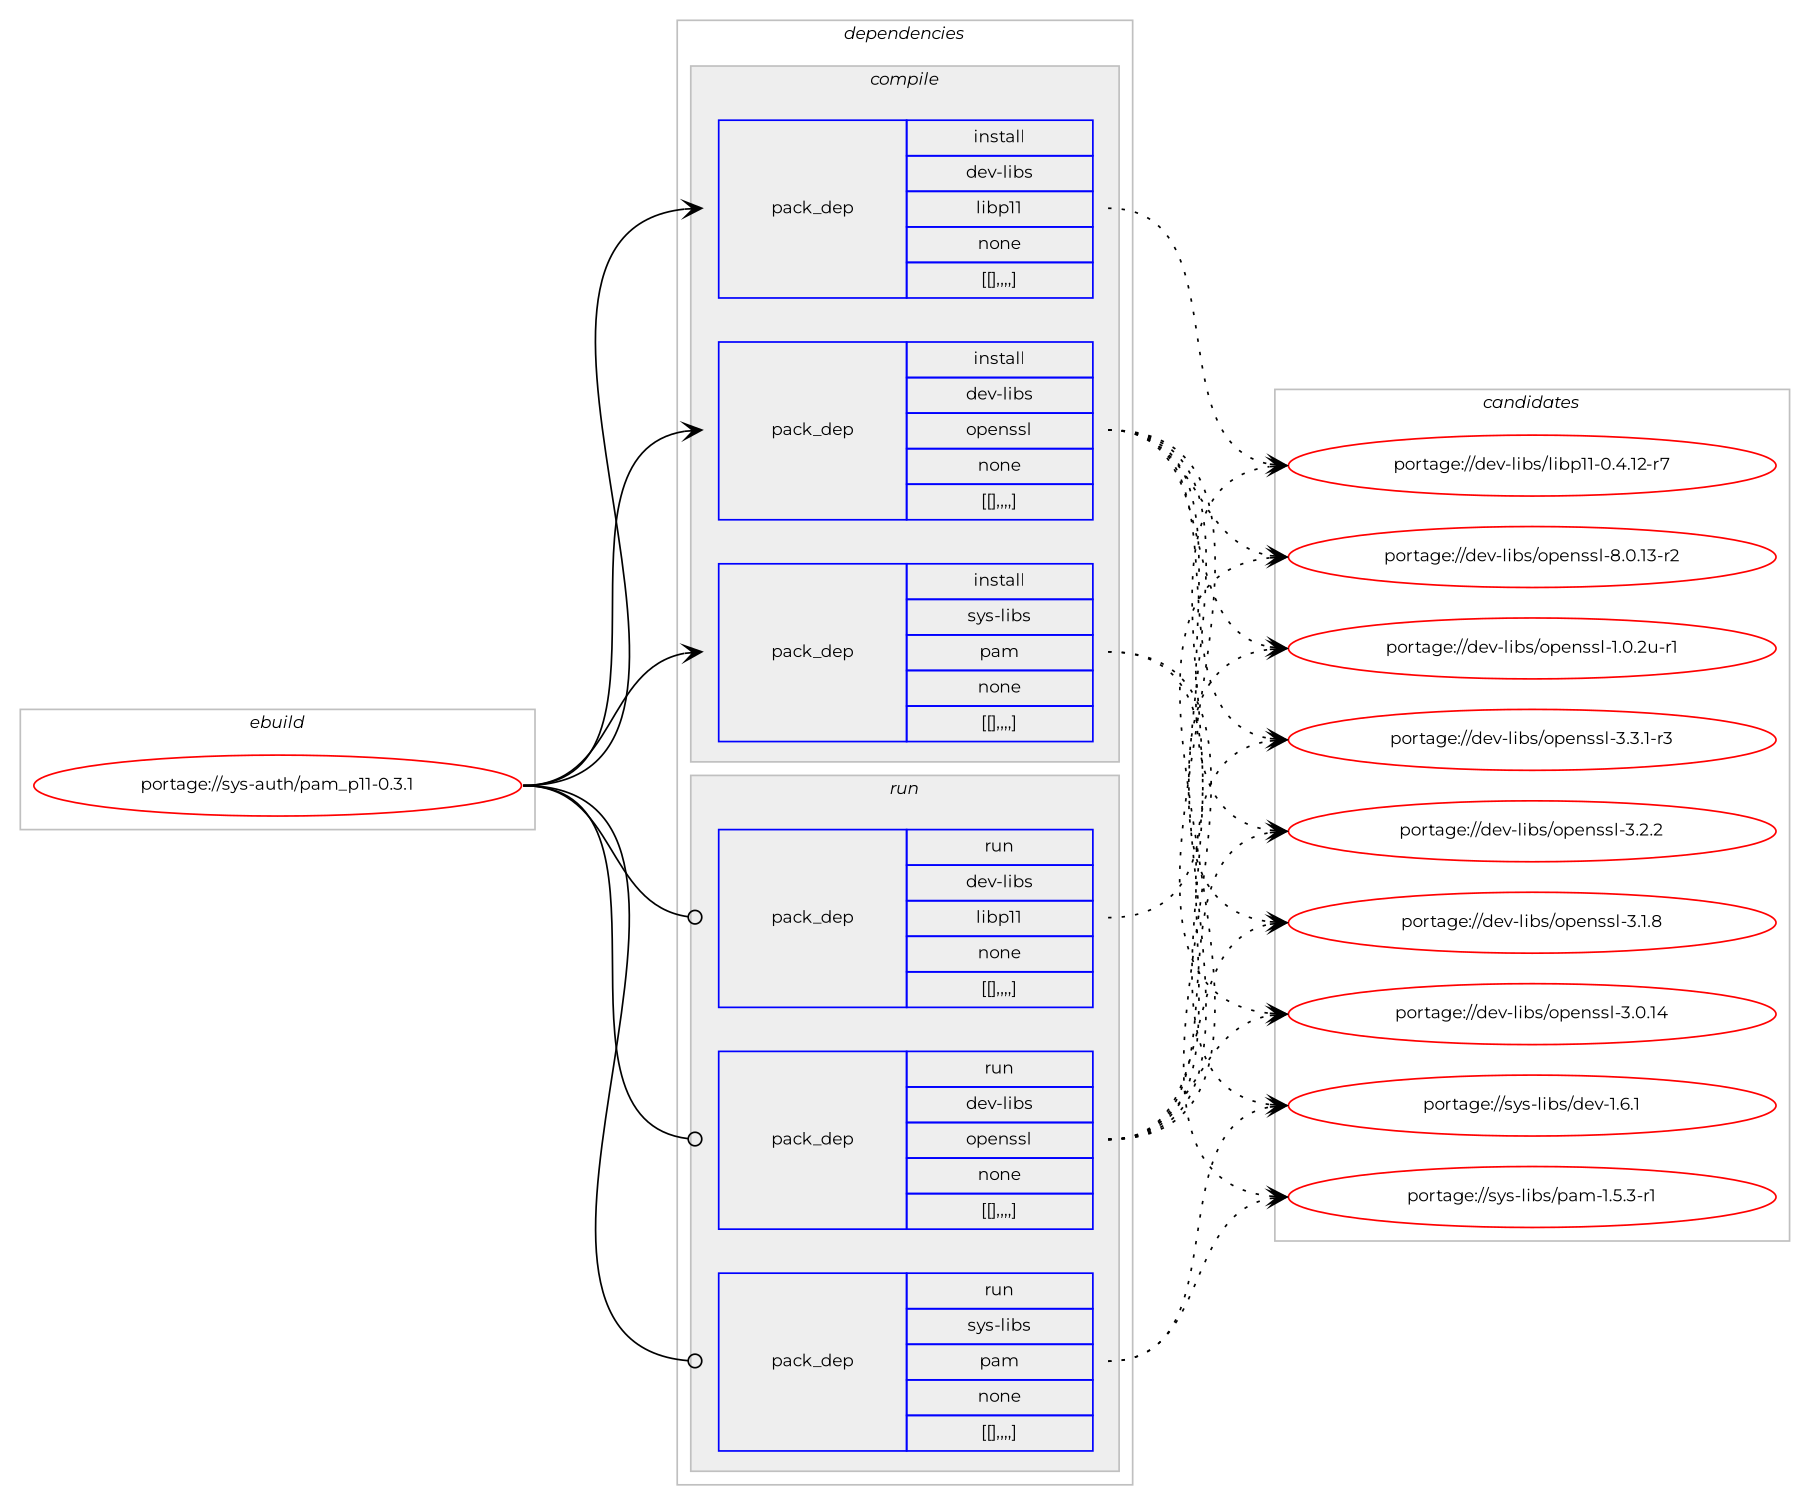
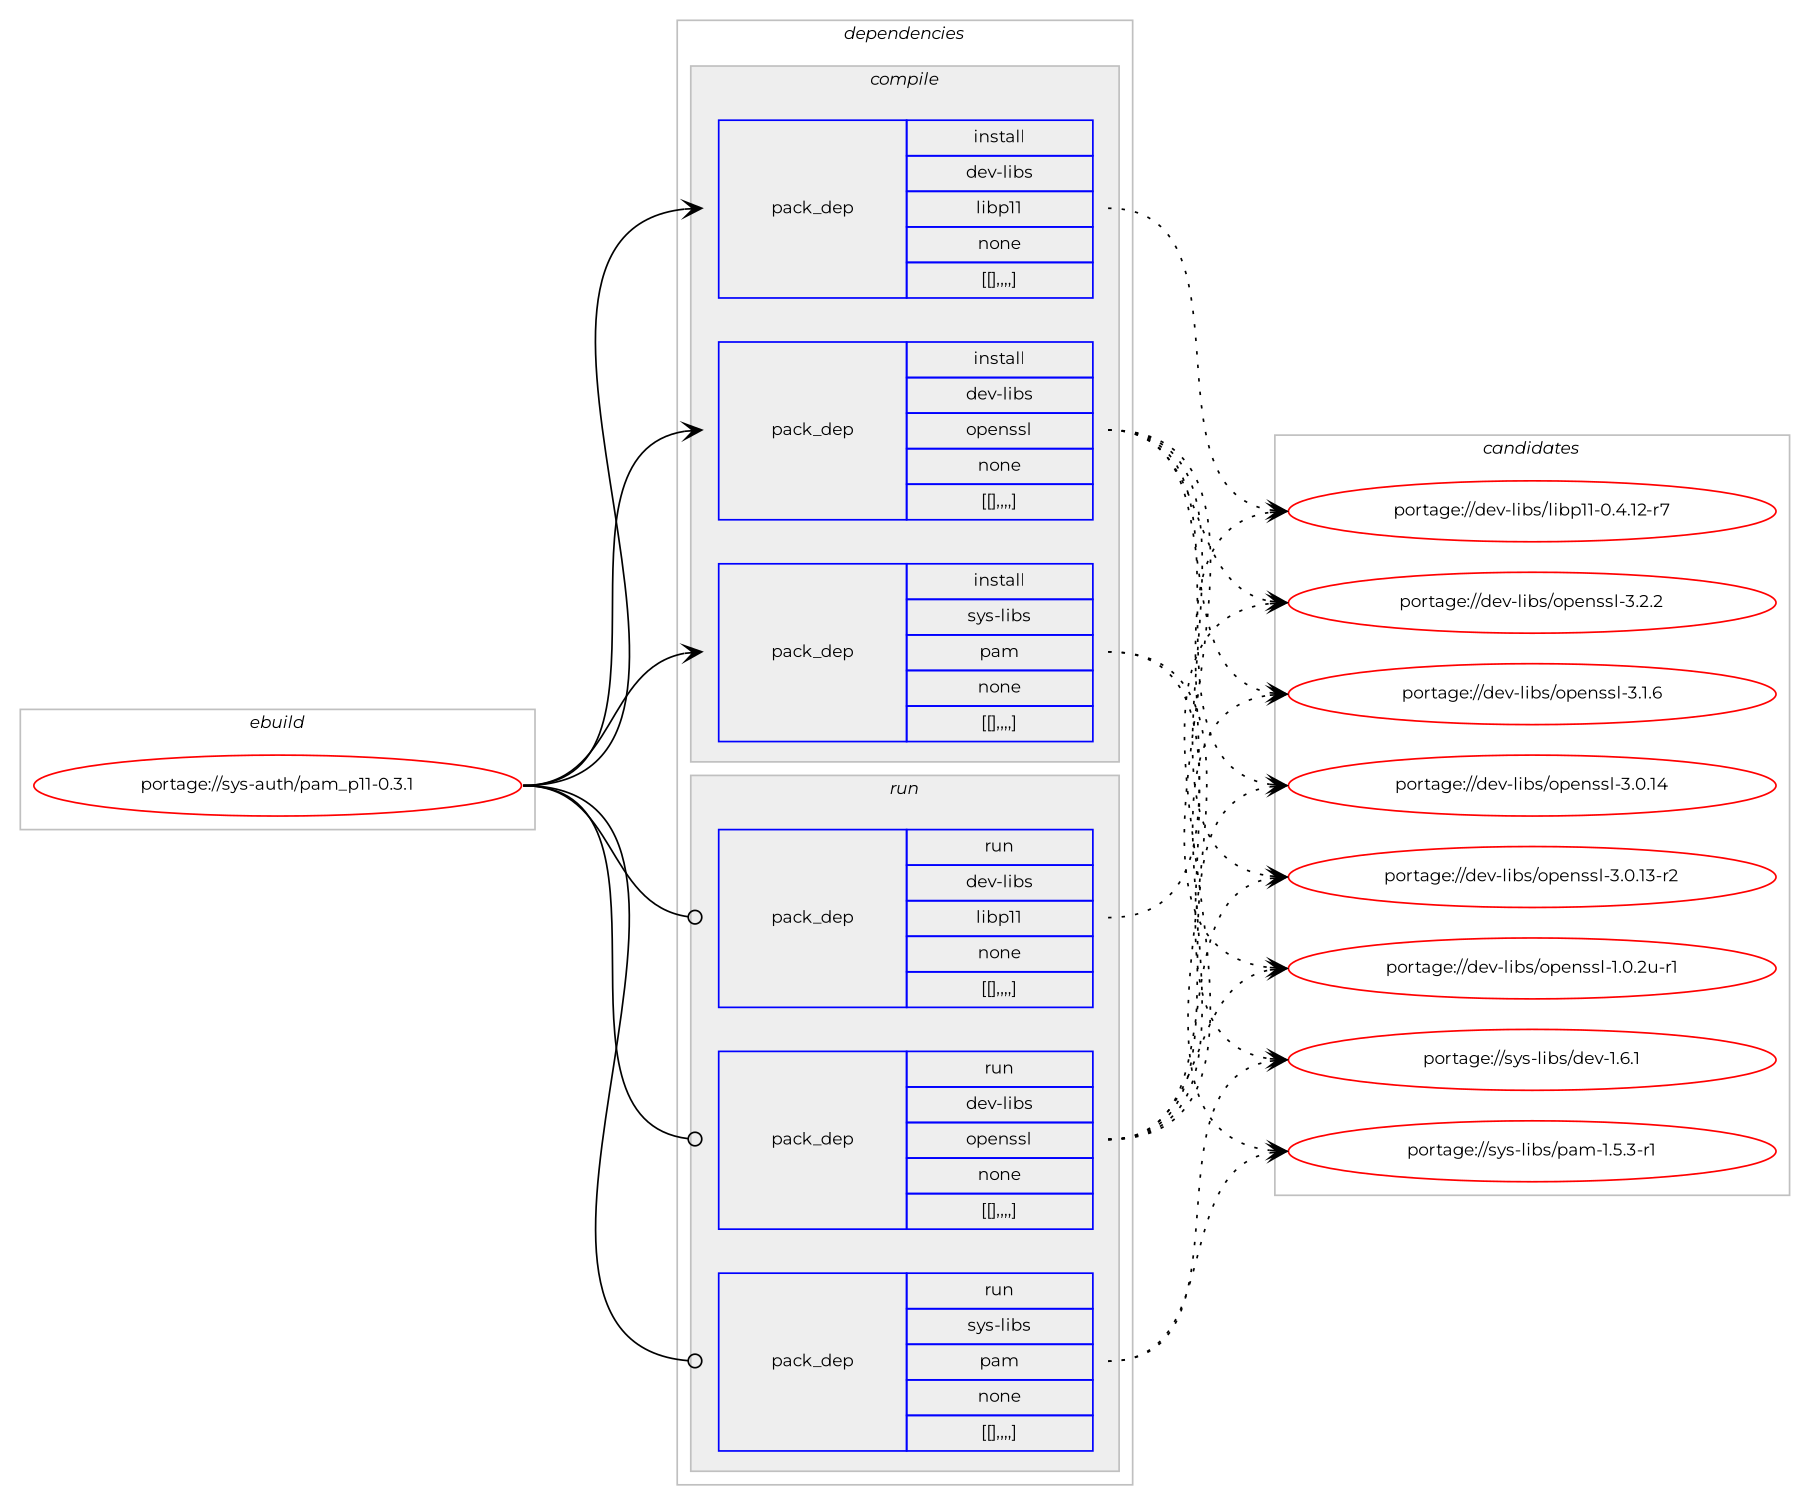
node "portage://dev-libs/openssl-8.0.13-r2": label "portage://dev-libs/openssl-8.0.13-r2" -> "portage://dev-libs/openssl-3.0.13-r2"
node "portage://dev-libs/openssl-3.3.1-r3": removed
node "portage://dev-libs/openssl-3.1.8": label "portage://dev-libs/openssl-3.1.8" -> "portage://dev-libs/openssl-3.1.6"
